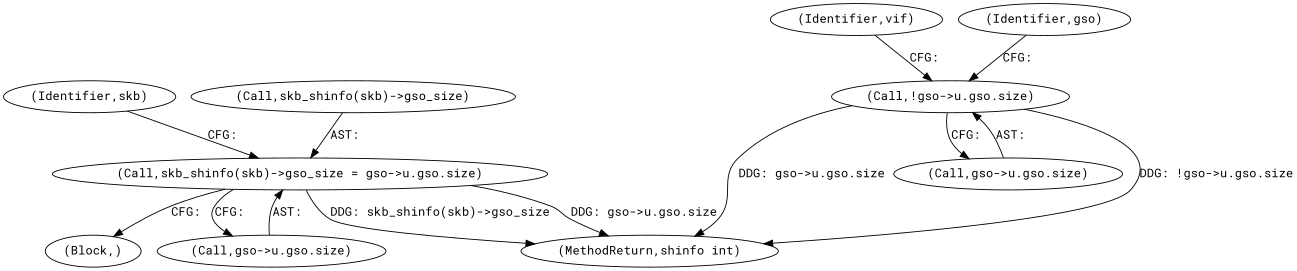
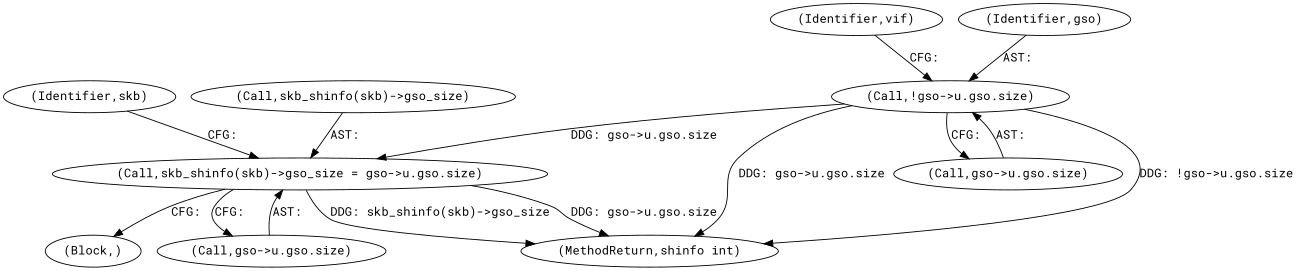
edge "(Identifier,gso)" -> "(Call,!gso->u.gso.size)": label "CFG: " -> "AST: "
edge "(Call,!gso->u.gso.size)" -> "(Call,skb_shinfo(skb)->gso_size = gso->u.gso.size)": added, label "DDG: gso->u.gso.size"
